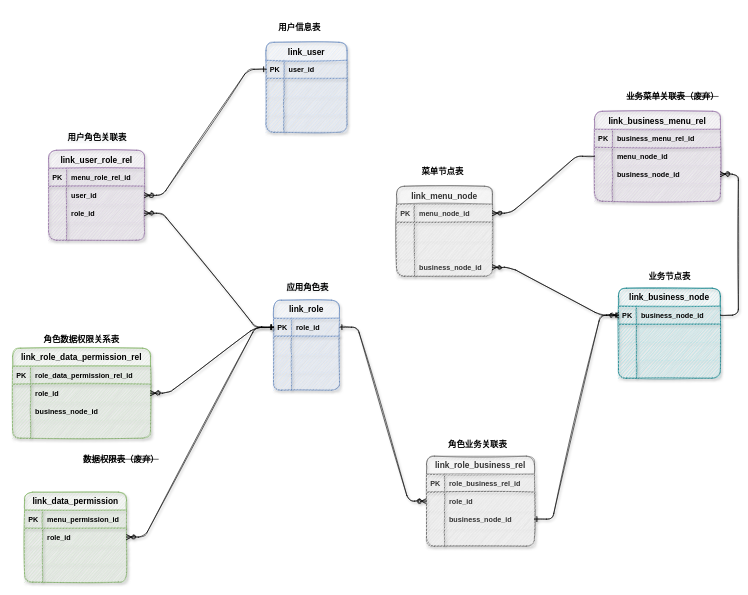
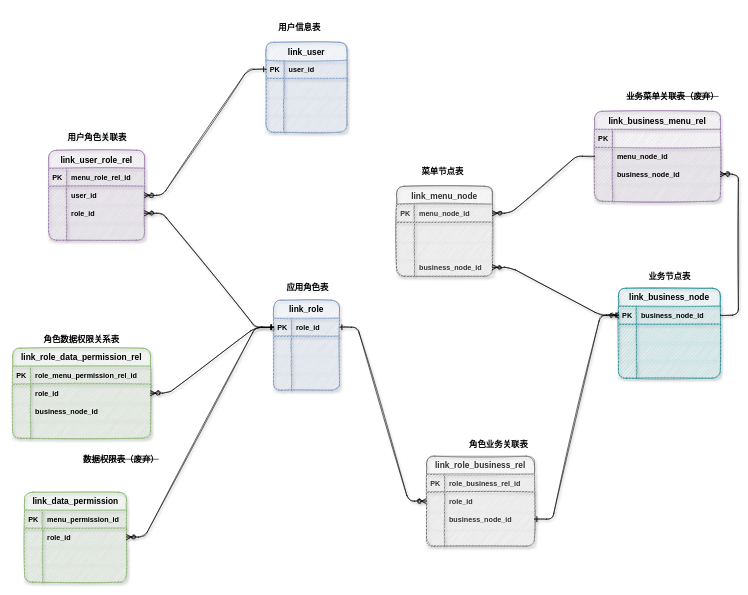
node "business_menu_rel_id": removed
node "role_data_permission_rel_id": label "role_data_permission_rel_id" -> "role_menu_permission_rel_id"
node "角色业务关联表": moved (477, 444) -> (498, 444)
